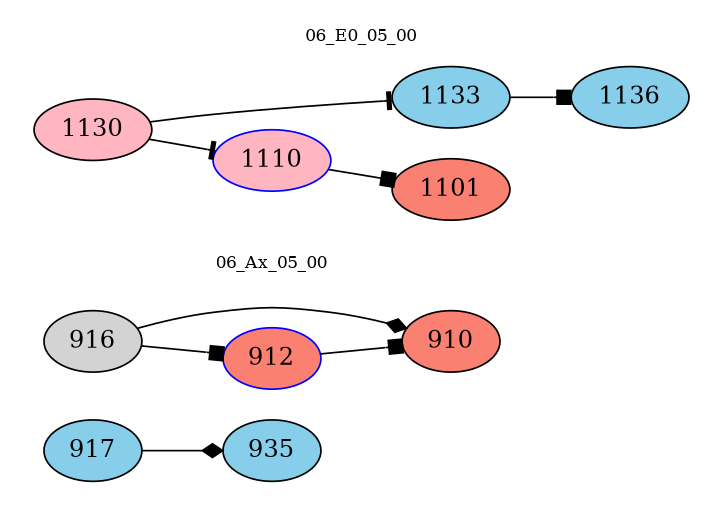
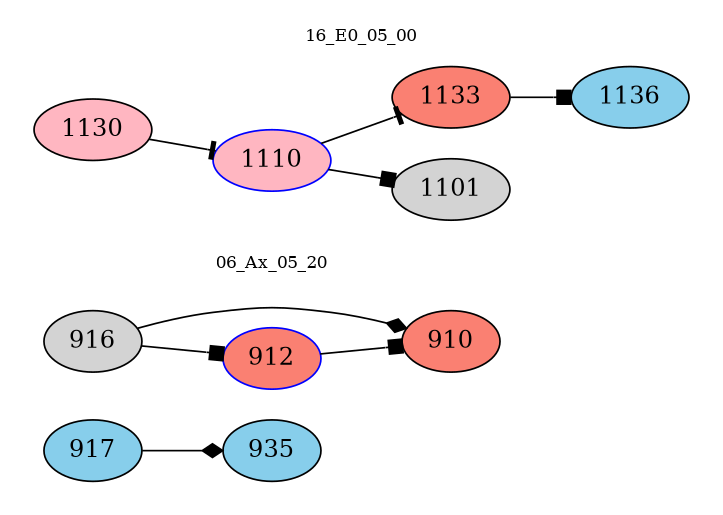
cluster "06_E0_05_00": label "06_E0_05_00" -> "16_E0_05_00"
node "1133": fillcolor skyblue -> salmon
edge "1130" -> "1133": now "1110" -> "1133"
node "1101": fillcolor salmon -> lightgrey
cluster "06_Ax_05_00": label "06_Ax_05_00" -> "06_Ax_05_20"
